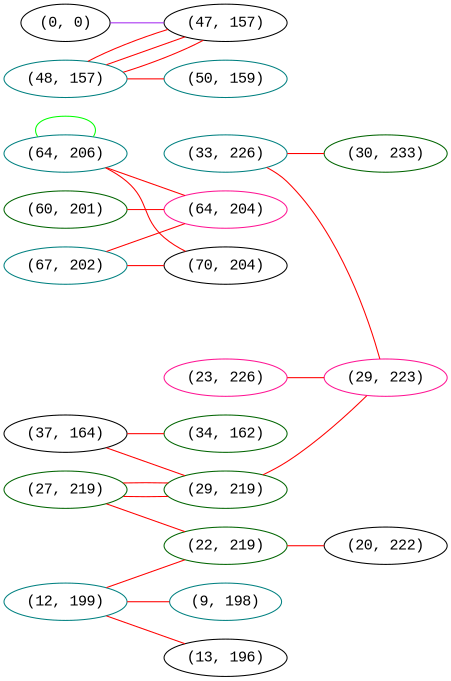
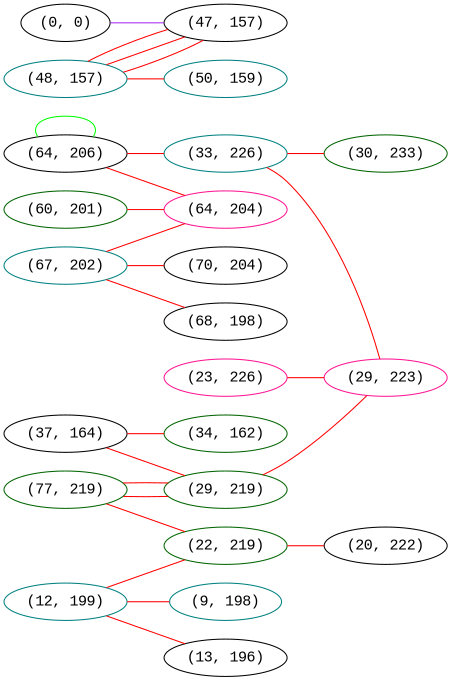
node "(64, 206)": color teal -> black
edge "(64, 206)" -- "(70, 204)": now "(64, 206)" -- "(33, 226)"
node "(68, 198)": added
node "(27, 219)": label "(27, 219)" -> "(77, 219)"
